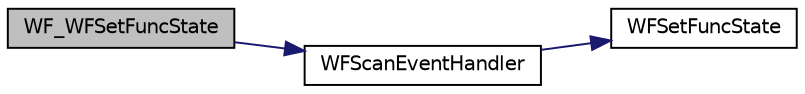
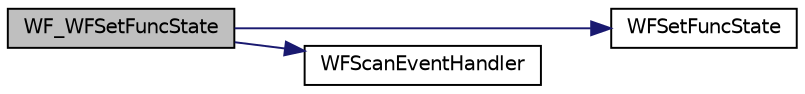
edge "WFScanEventHandler" -> "WFSetFuncState": now "WF_WFSetFuncState" -> "WFSetFuncState"
